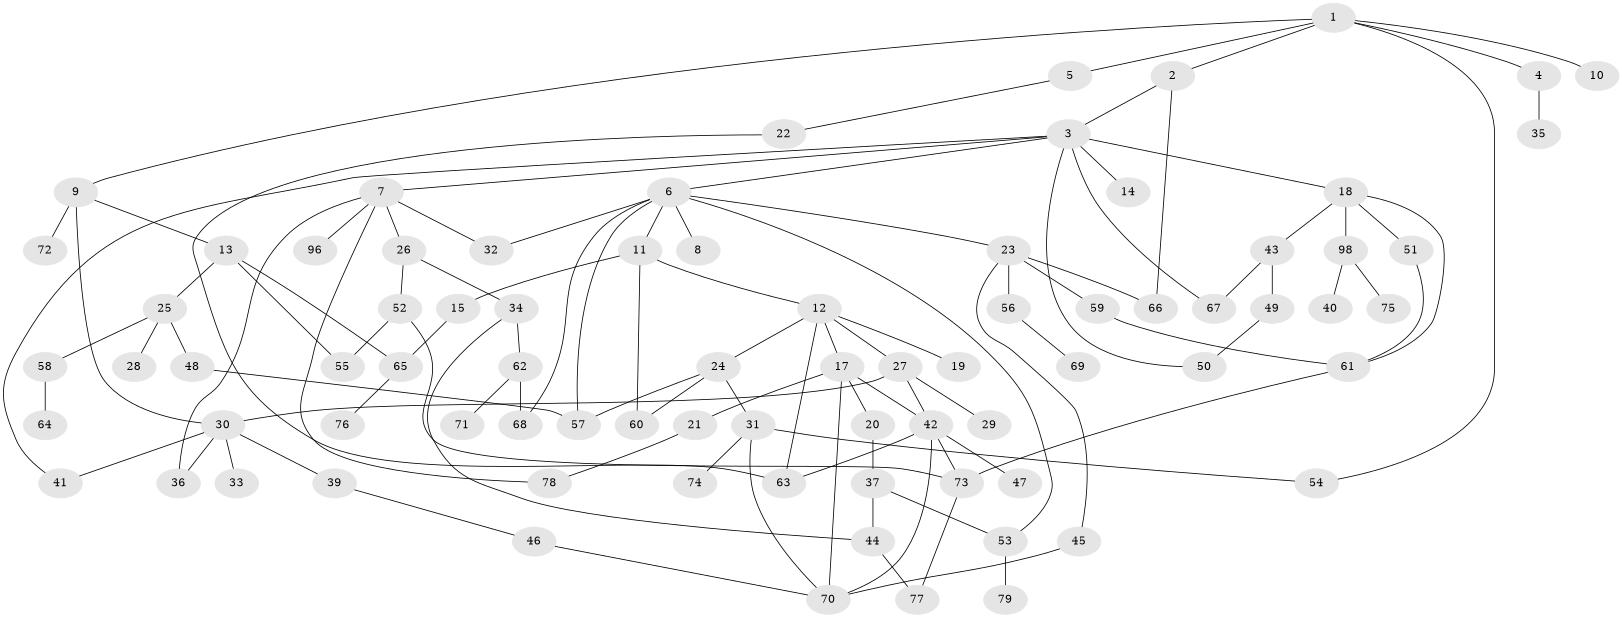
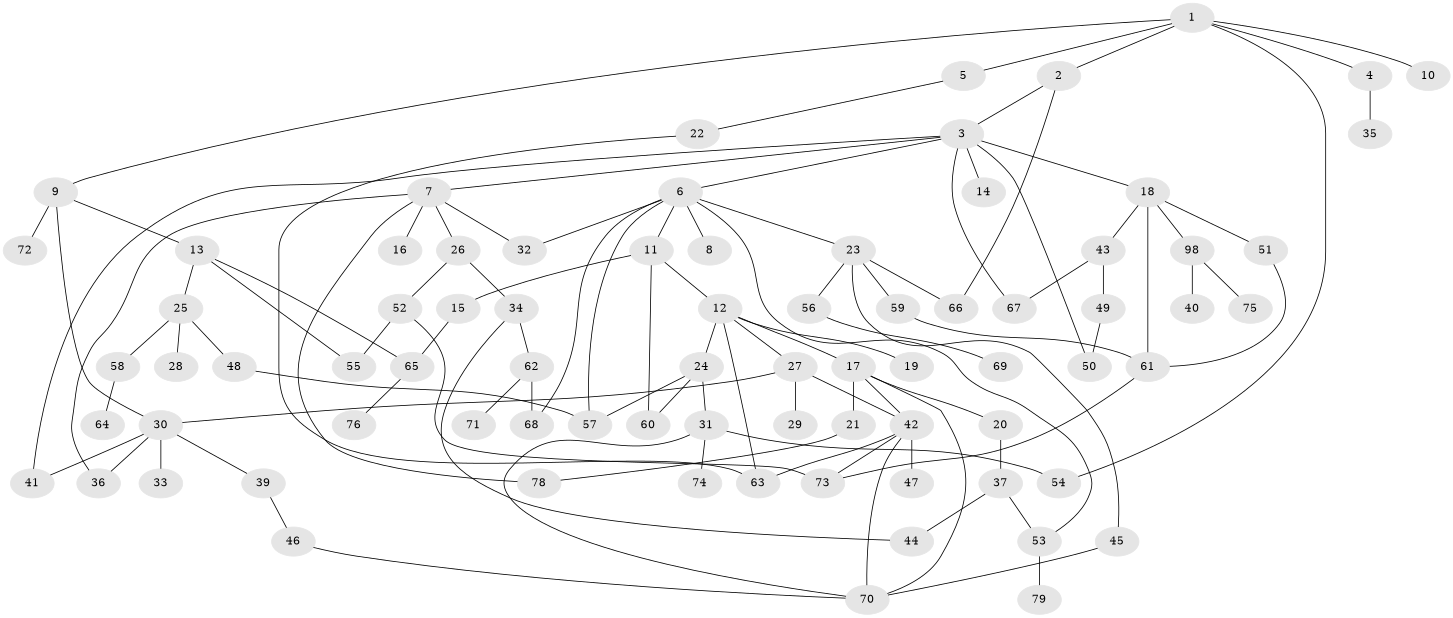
node "96": label "96" -> "16"
node "77": removed
